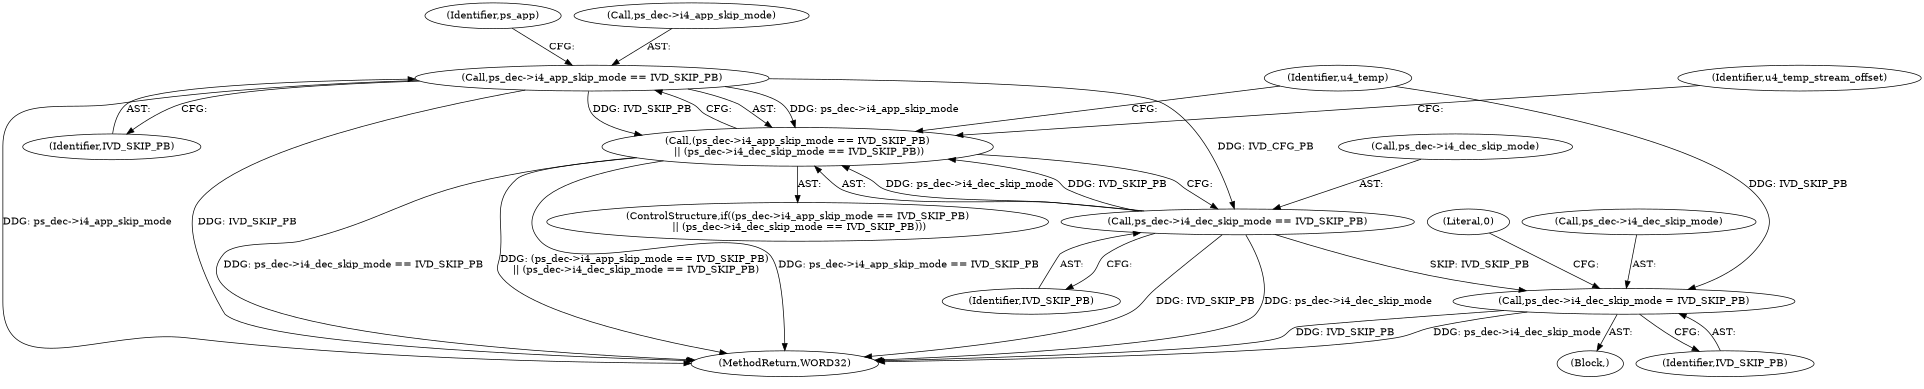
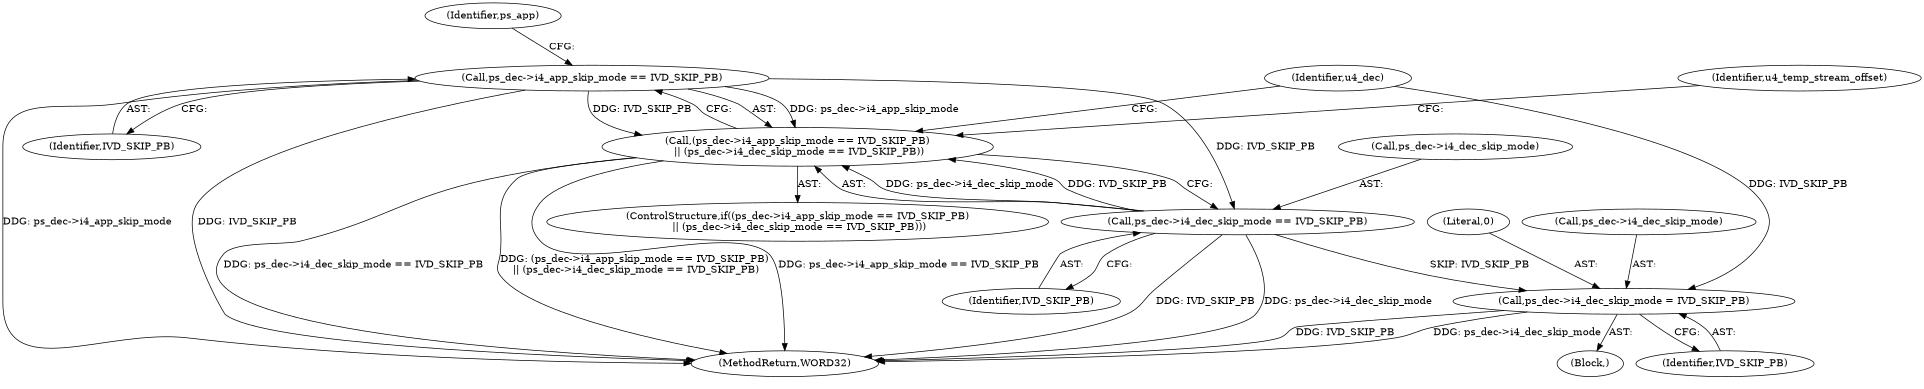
node "(Call,ps_dec->i4_app_skip_mode)": removed
node "(Identifier,u4_temp)": label "(Identifier,u4_temp)" -> "(Identifier,u4_dec)"
edge "(Call,ps_dec->i4_app_skip_mode == IVD_SKIP_PB)" -> "(Call,ps_dec->i4_dec_skip_mode == IVD_SKIP_PB)": label "DDG: IVD_CFG_PB" -> "DDG: IVD_SKIP_PB"
edge "(Literal,0)" -> "(Call,ps_dec->i4_dec_skip_mode = IVD_SKIP_PB)": label "CFG: " -> "AST: "
